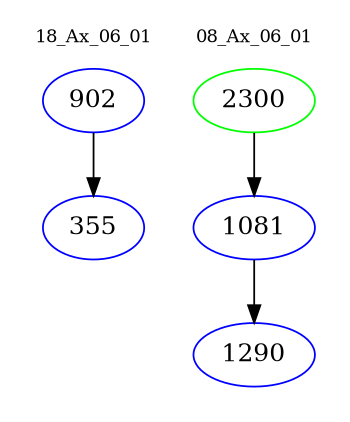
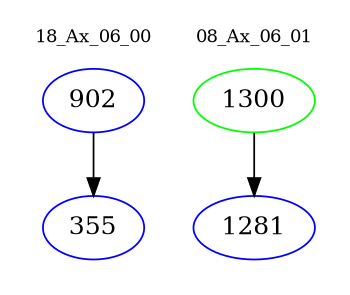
cluster "18_Ax_06_01": label "18_Ax_06_01" -> "18_Ax_06_00"
node "2300": label "2300" -> "1300"
node "1081": label "1081" -> "1281"
node "1290": removed
